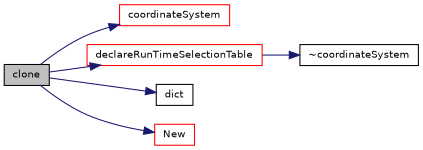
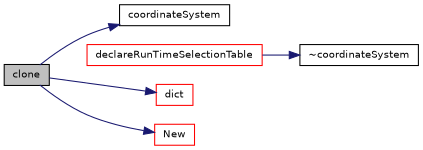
node "coordinateSystem": color red -> black
edge "clone" -> "declareRunTimeSelectionTable": removed
node "dict": color black -> red
